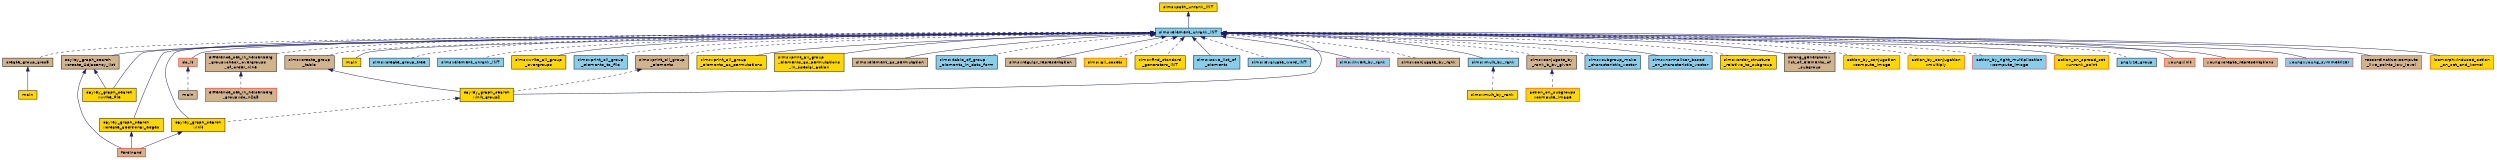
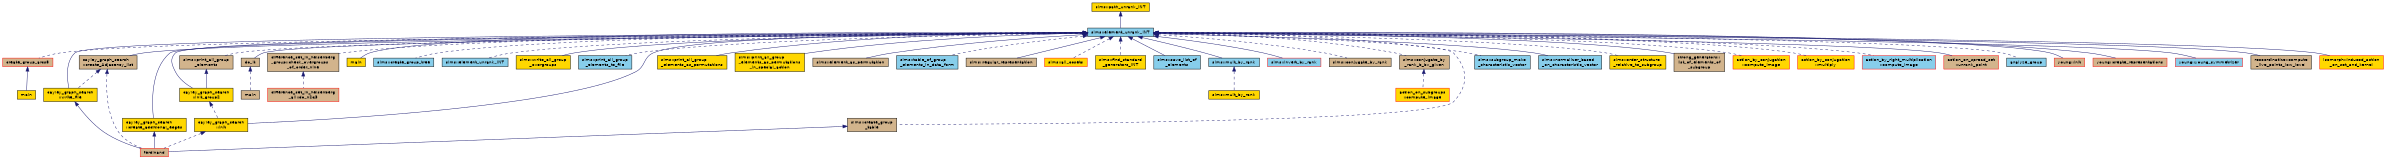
node "create_group_arcs8": color black -> red
node "do_it": color red -> black
node "sims::evaluate_word_INT": removed
node "action_on_spread_set ::unrank_point": fillcolor gold -> tan
node "recoordinatize::compute _live_points_low_level": color red -> black
edge "cayley_graph_search ::write_file" -> "cayley_graph_search ::create_Adjacency_list": style solid -> dashed
edge "cayley_graph_search ::init_group2" -> "sims::print_all_group _elements": style dashed -> solid
edge "cayley_graph_search ::init_group2" -> "sims::create_group _table": now "ferdinand" -> "sims::create_group _table"
node "difference_set_in_heisenberg _group::do_n2q3": label "difference_set_in_heisenberg _group::do_n2q3" -> "difference_set_in_heisenberg _all::do_n2q3"
edge "ferdinand" -> "cayley_graph_search ::create_Adjacency_list": style solid -> dashed
edge "ferdinand" -> "cayley_graph_search ::write_file": added
edge "ferdinand" -> "cayley_graph_search ::init": style solid -> dashed
